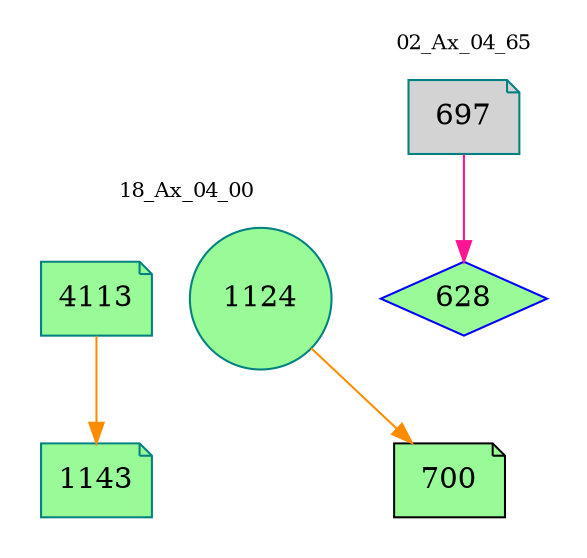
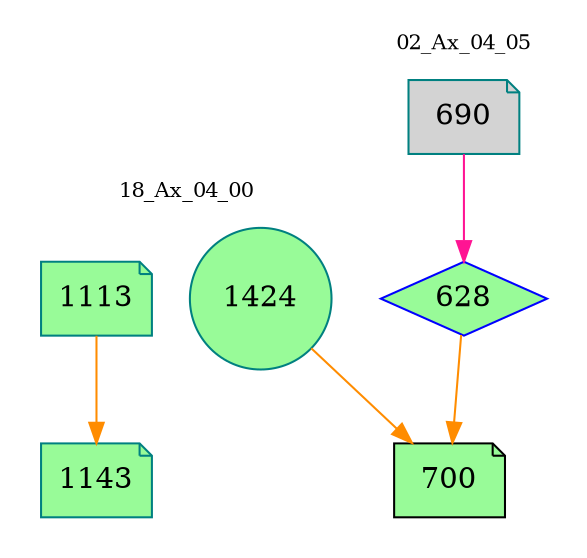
cluster "02_Ax_04_65": label "02_Ax_04_65" -> "02_Ax_04_05"
node "697": label "697" -> "690"
node "4113": label "4113" -> "1113"
node "1124": label "1124" -> "1424"
edge "628" -> "700": added
